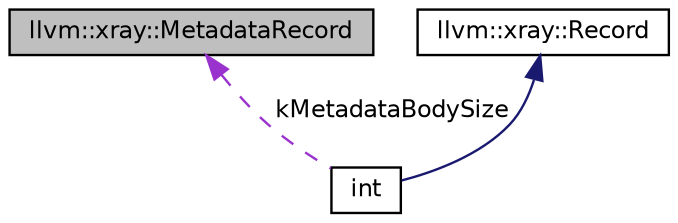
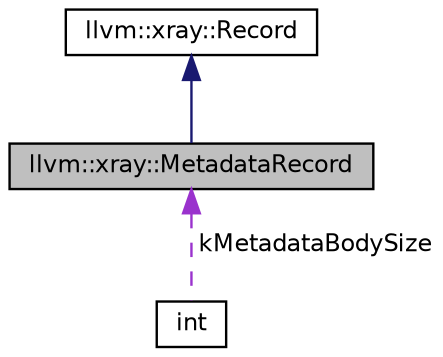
edge "int" -> "llvm::xray::Record": now "llvm::xray::MetadataRecord" -> "llvm::xray::Record"
